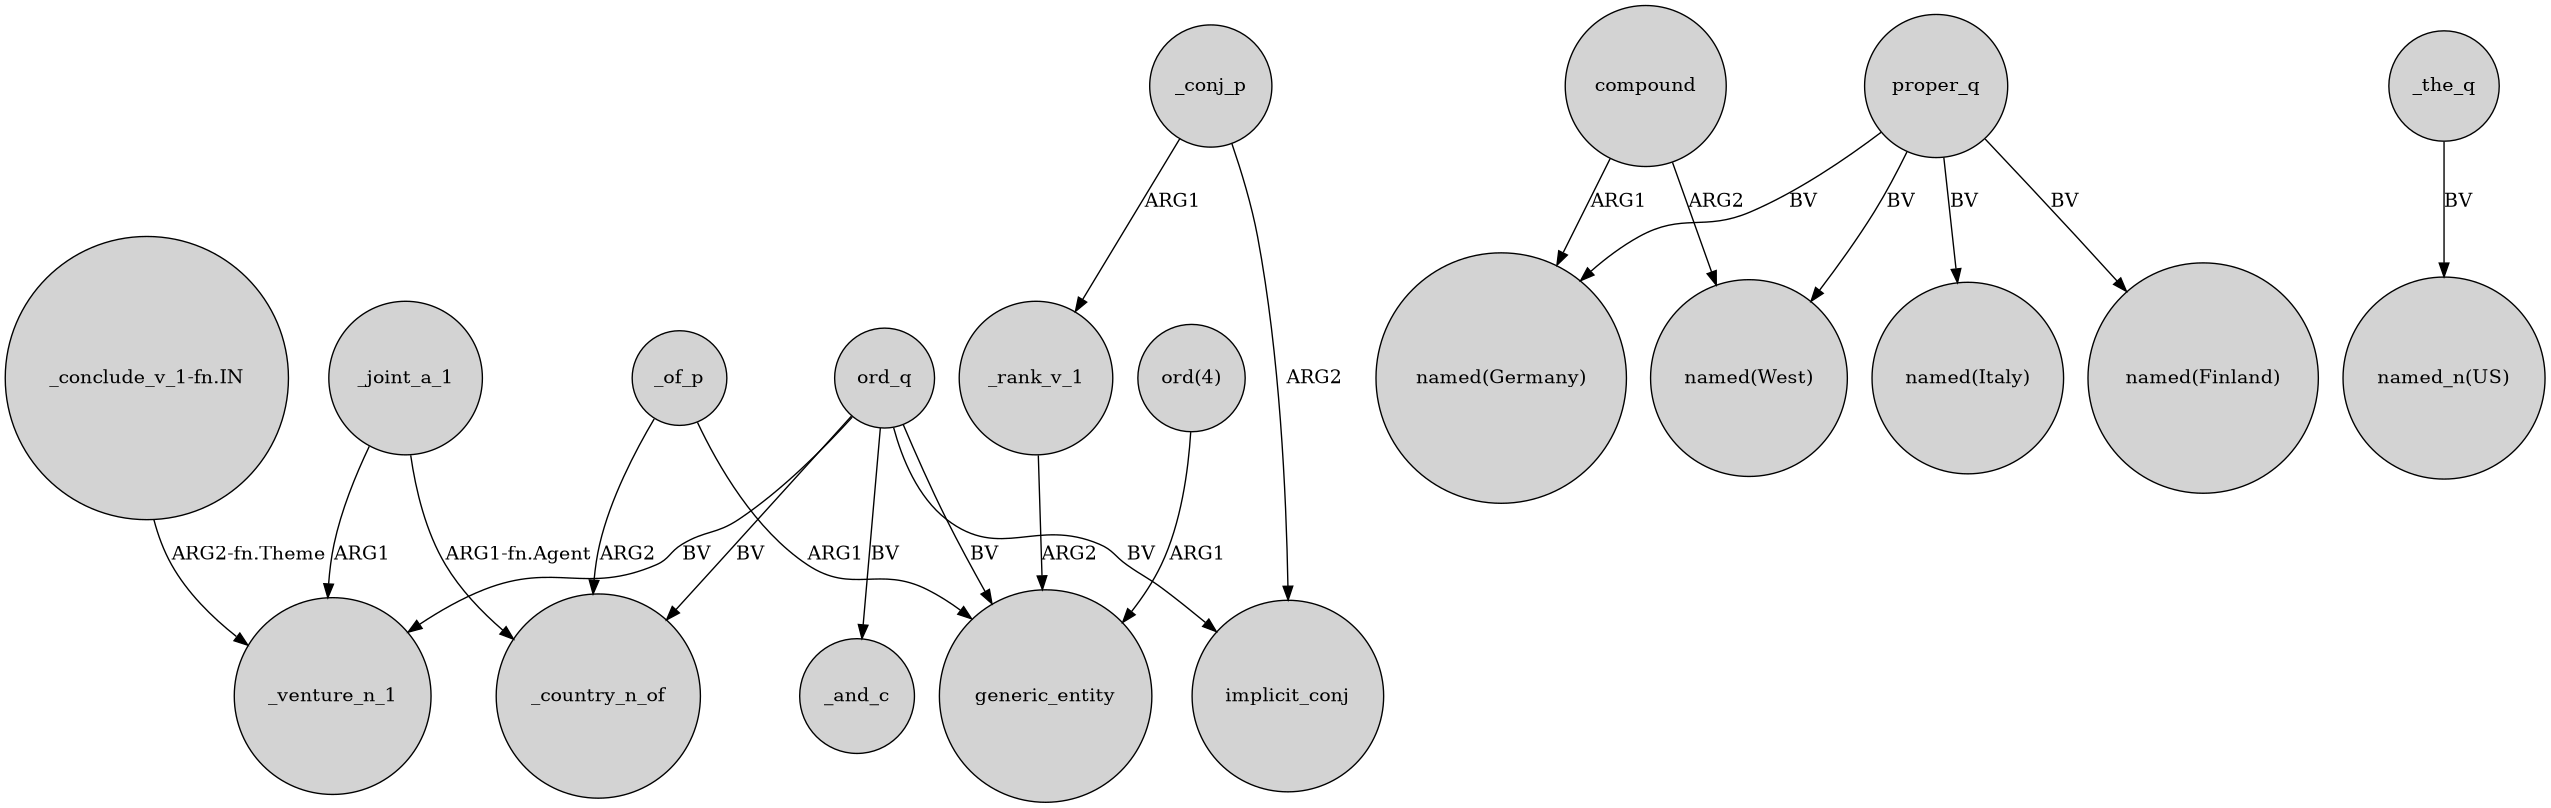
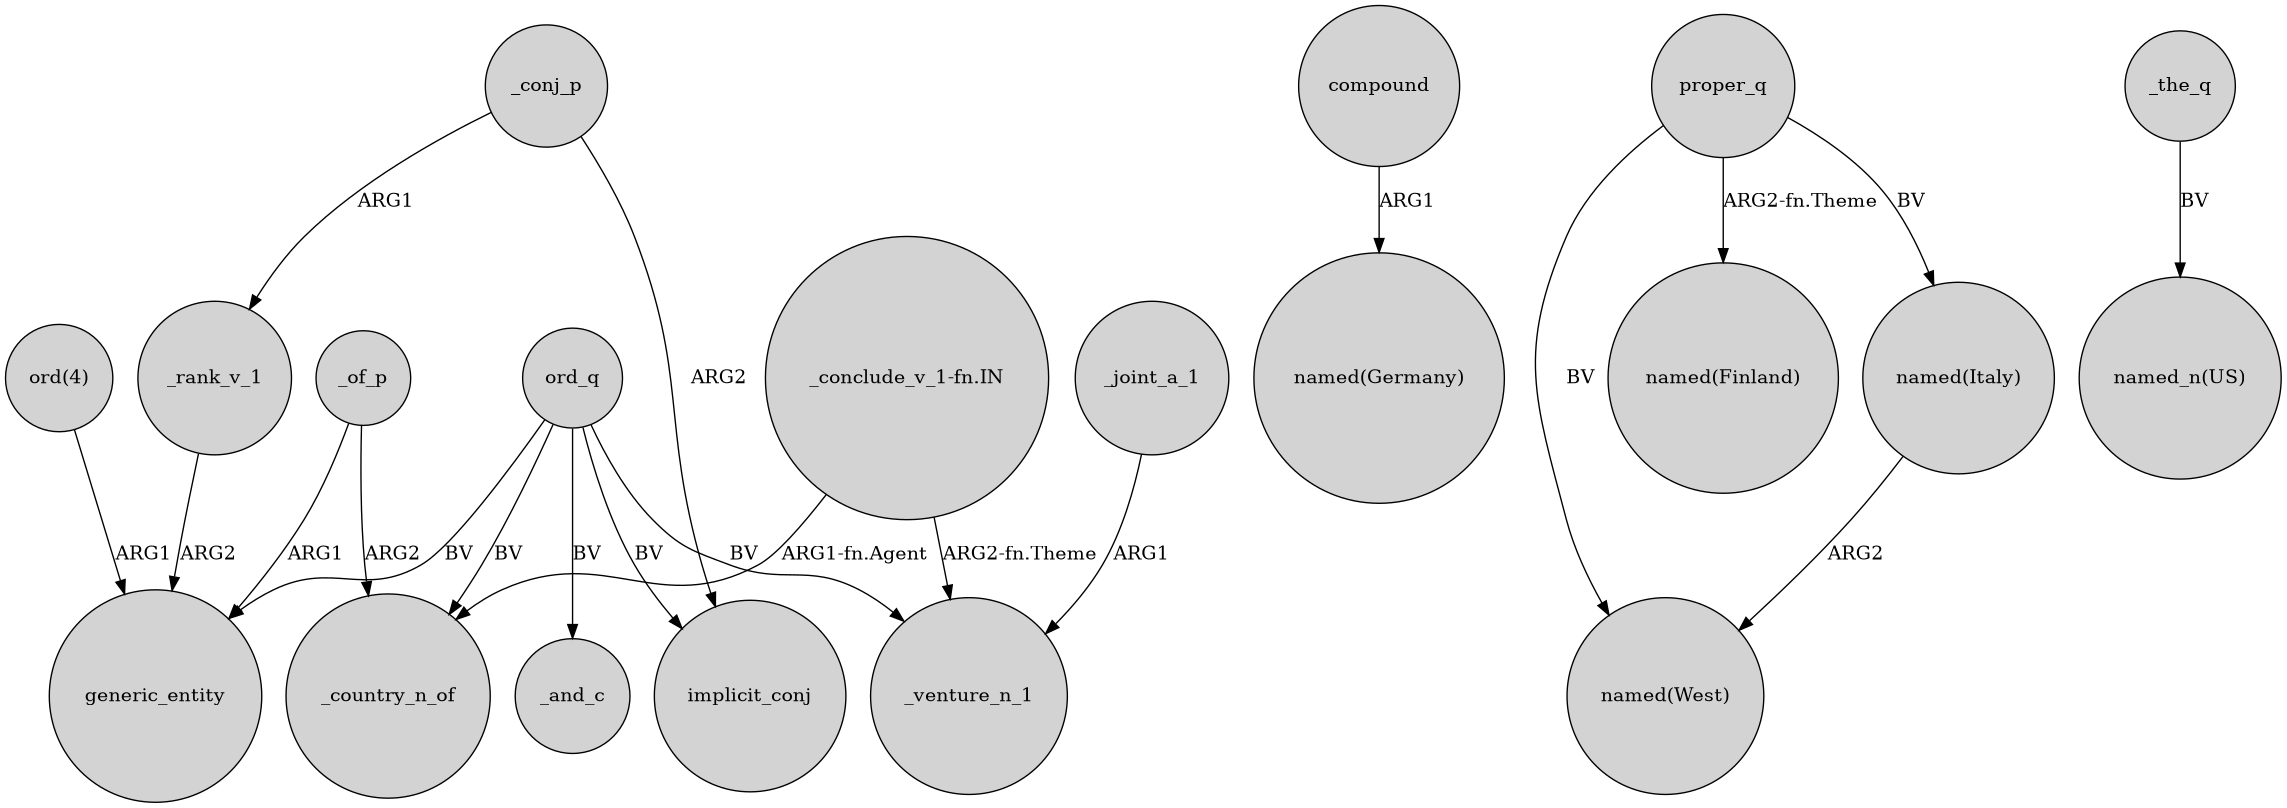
edge "proper_q" -> "named(Finland)": label "BV" -> "ARG2-fn.Theme"
edge "compound" -> "named(West)": now "named(Italy)" -> "named(West)"
edge "proper_q" -> "named(Germany)": removed, label "BV"
edge "_joint_a_1" -> "_country_n_of": now "_conclude_v_1-fn.IN" -> "_country_n_of"
